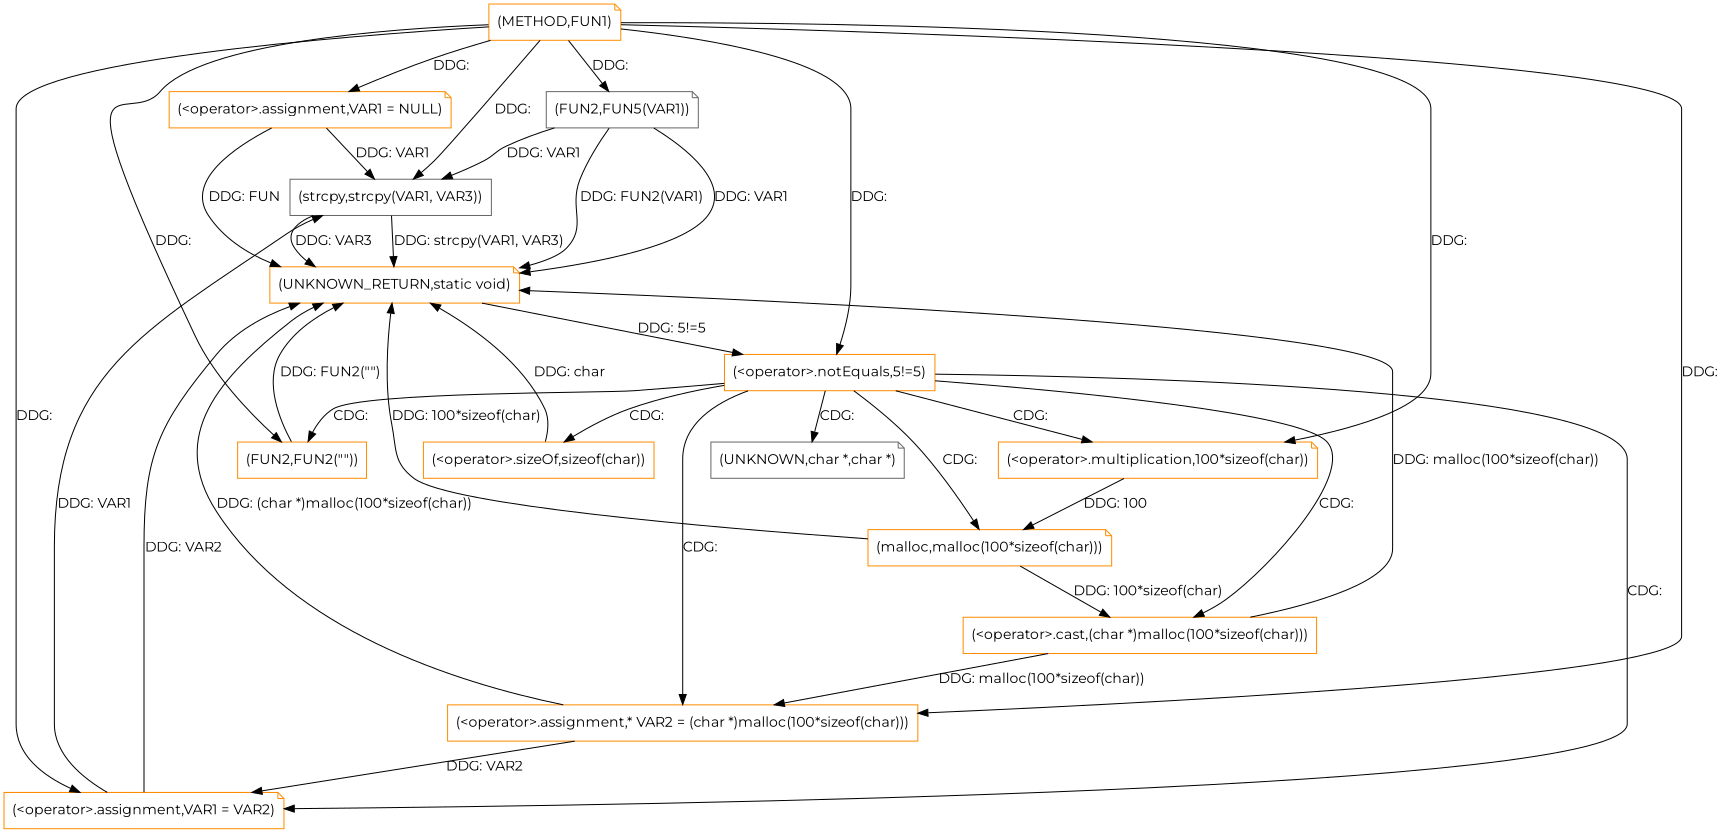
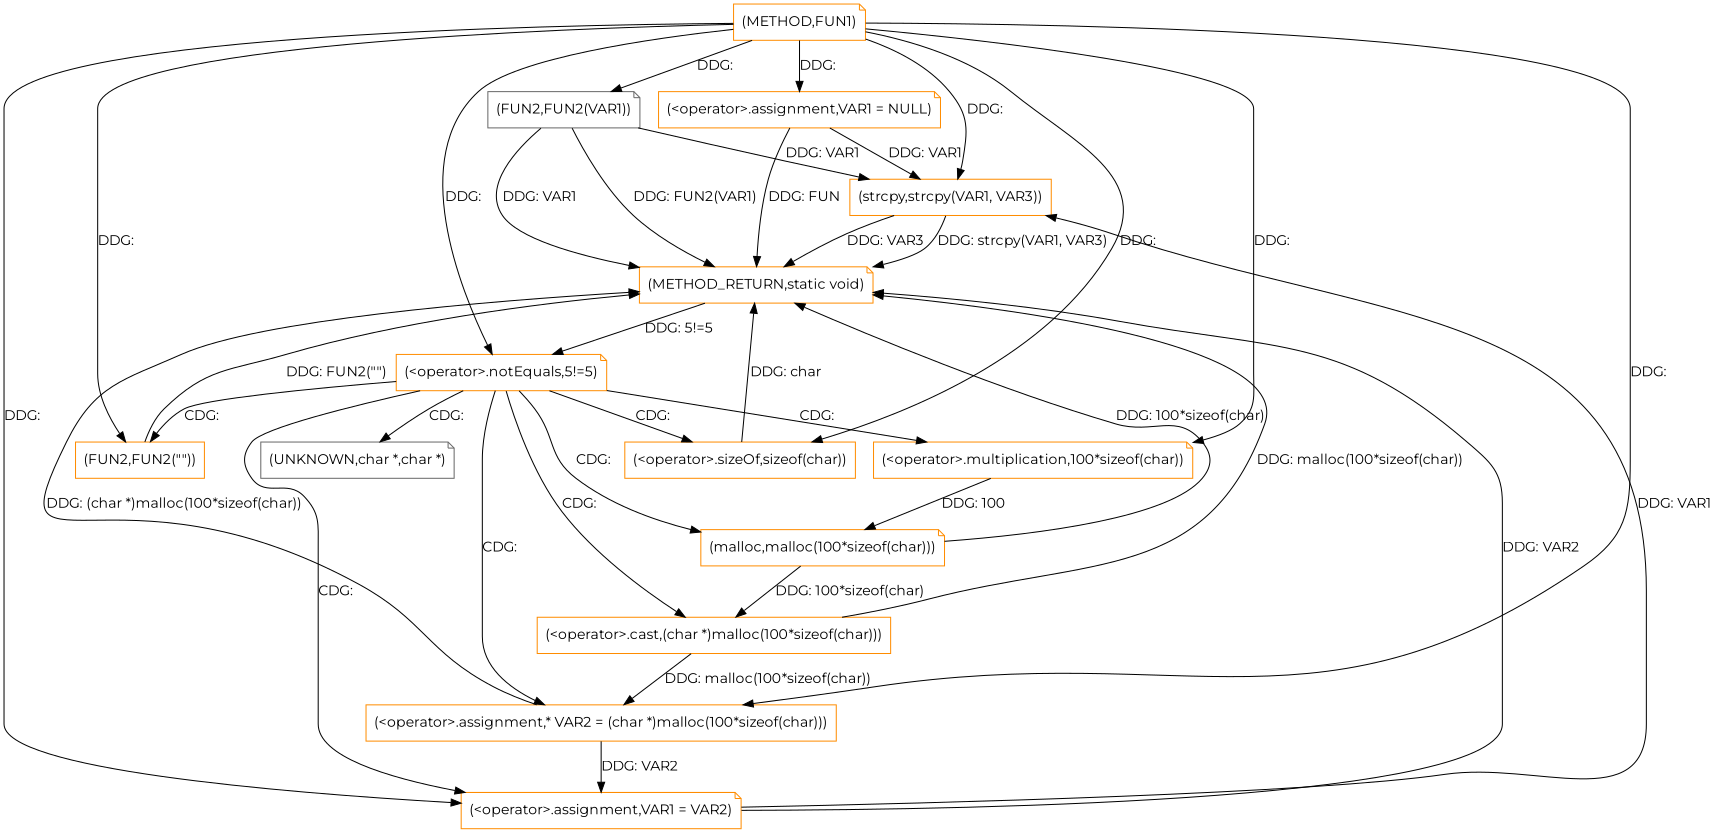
node "(FUN2,FUN5(VAR1))": label "(FUN2,FUN5(VAR1))" -> "(FUN2,FUN2(VAR1))"
node "(strcpy,strcpy(VAR1, VAR3))": color gray40 -> darkorange
edge "(METHOD,FUN1)" -> "(<operator>.sizeOf,sizeof(char))": added, label "DDG:"
node "(UNKNOWN_RETURN,static void)": label "(UNKNOWN_RETURN,static void)" -> "(METHOD_RETURN,static void)"
node "(<operator>.notEquals,5!=5)": shape box -> note
